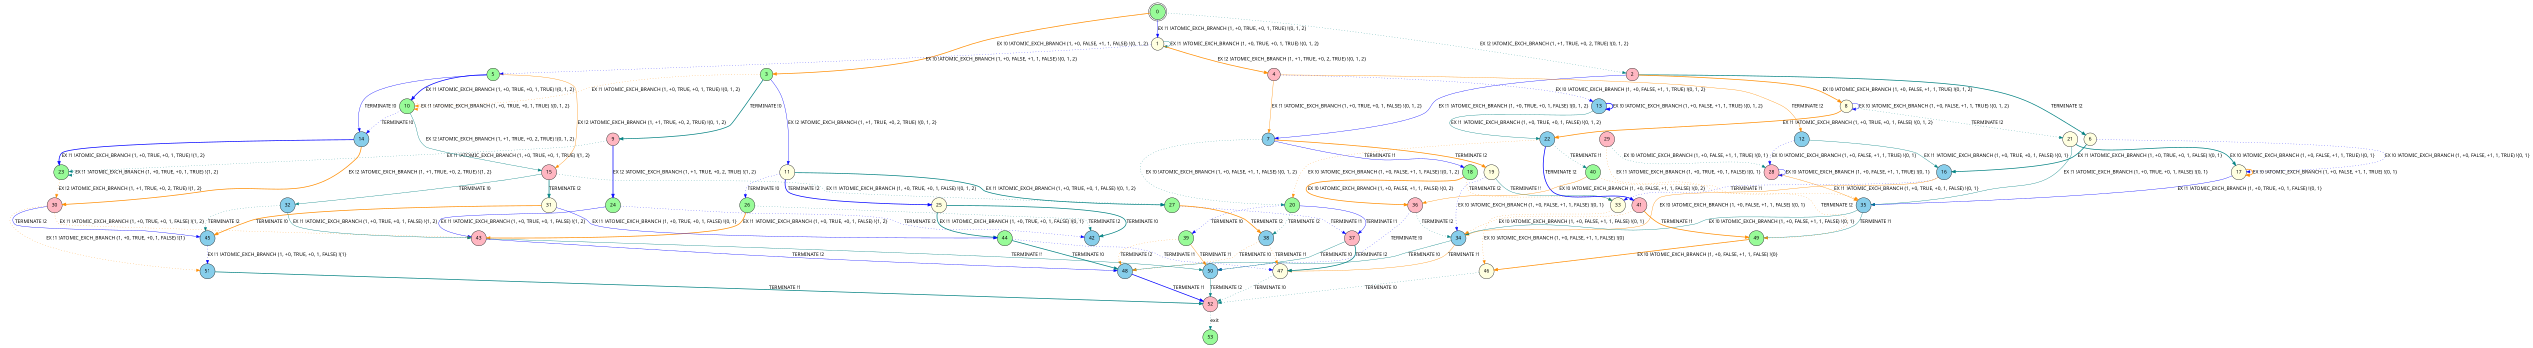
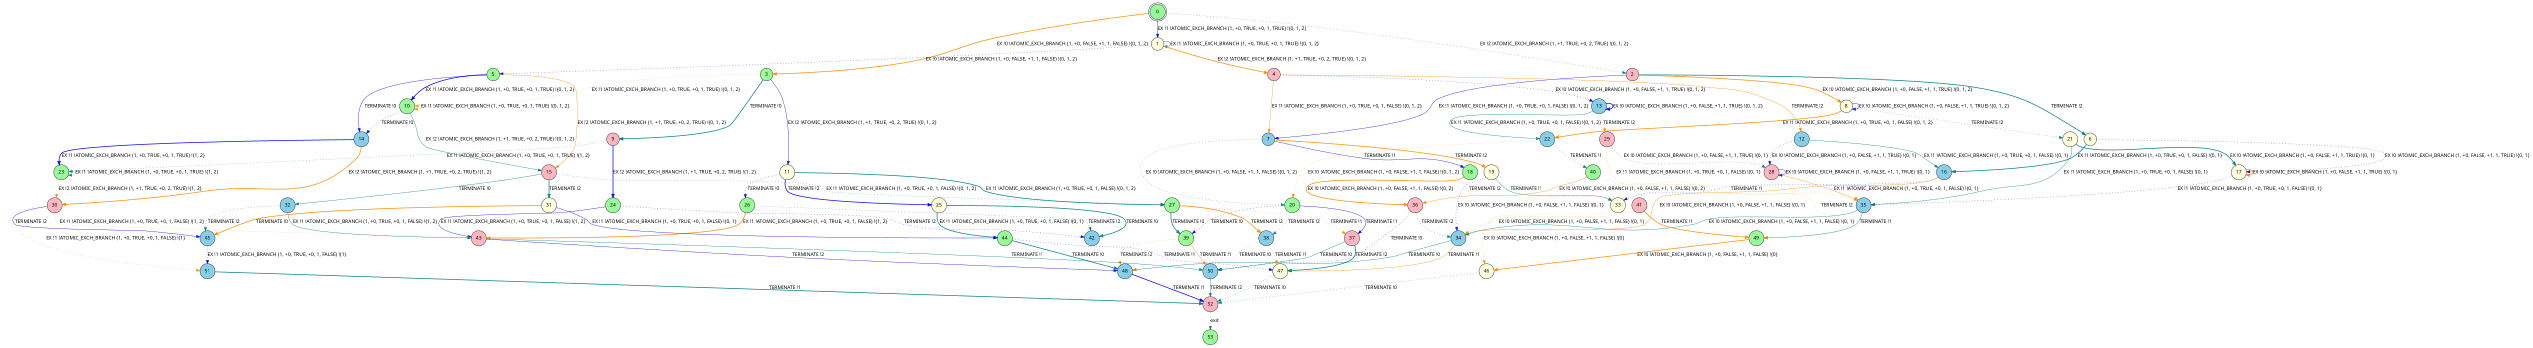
edge "13" -> "29": added, label "TERMINATE !2"
edge "22" -> "41": removed, label "TERMINATE !2"
edge "17" -> "35": style solid -> dotted
edge "27" -> "37": color blue -> darkorange
edge "27" -> "39": added, label "TERMINATE !0"
